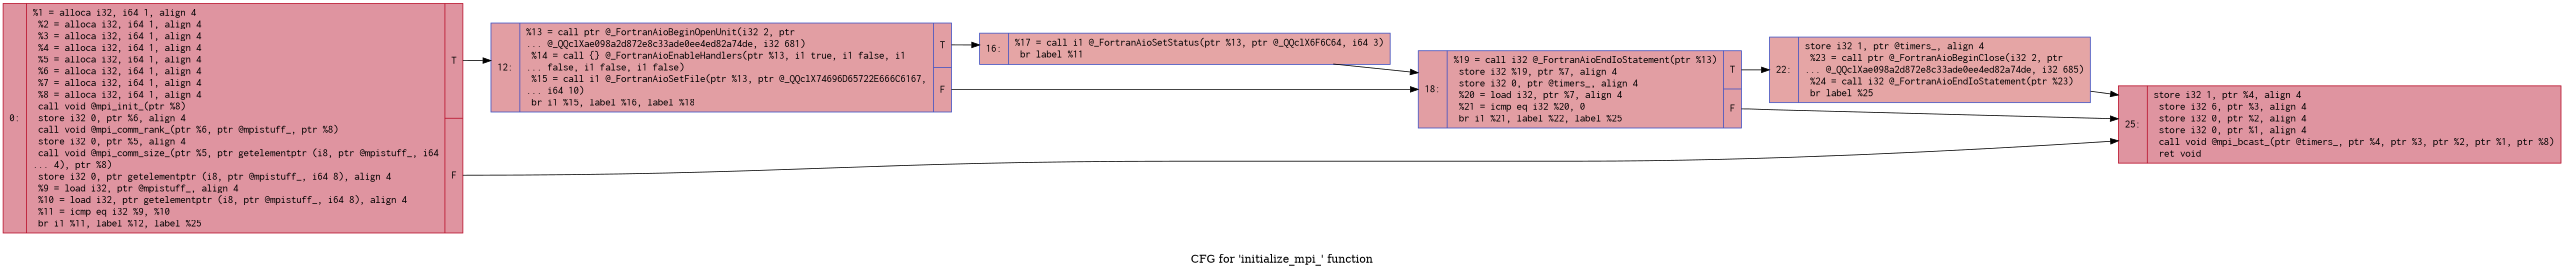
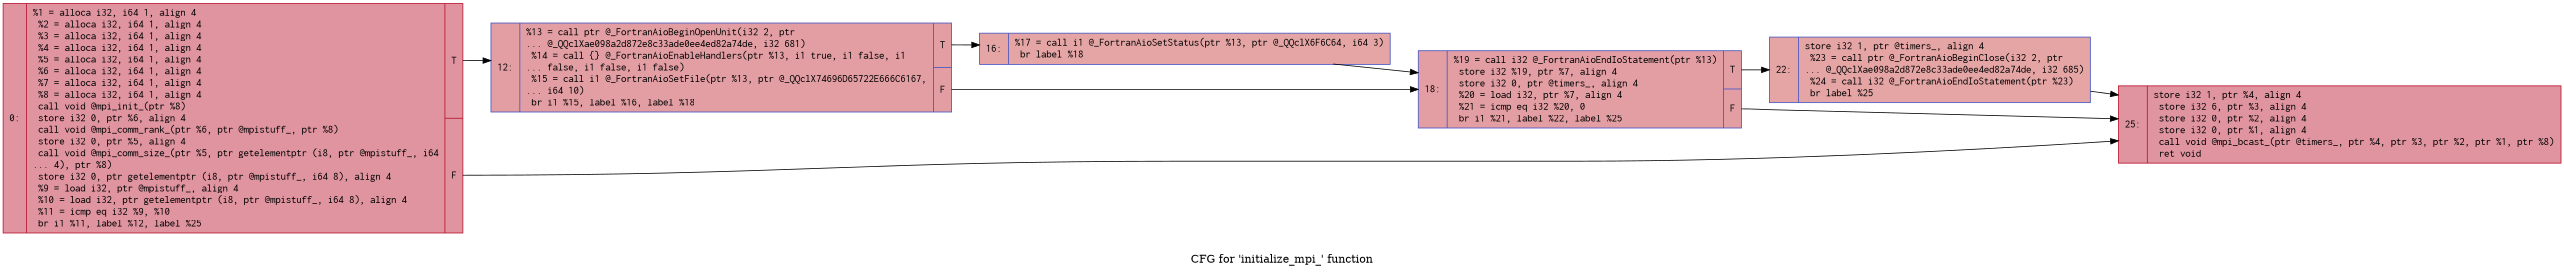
node "16:": text "br label %11" -> "br label %18"
